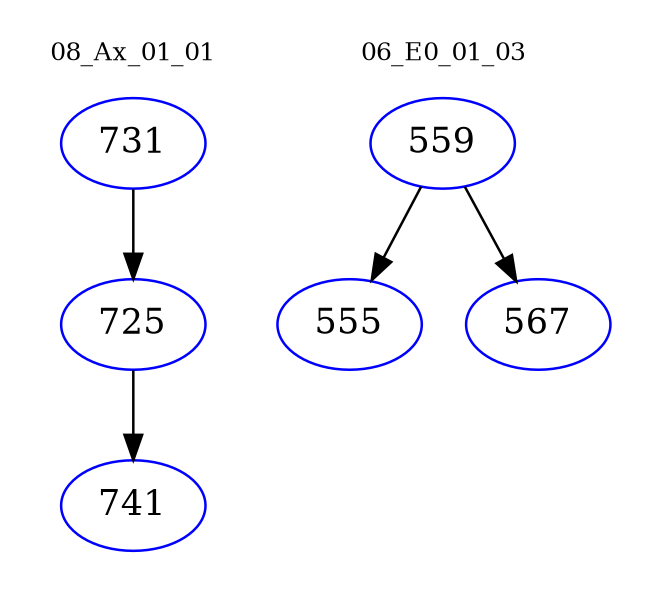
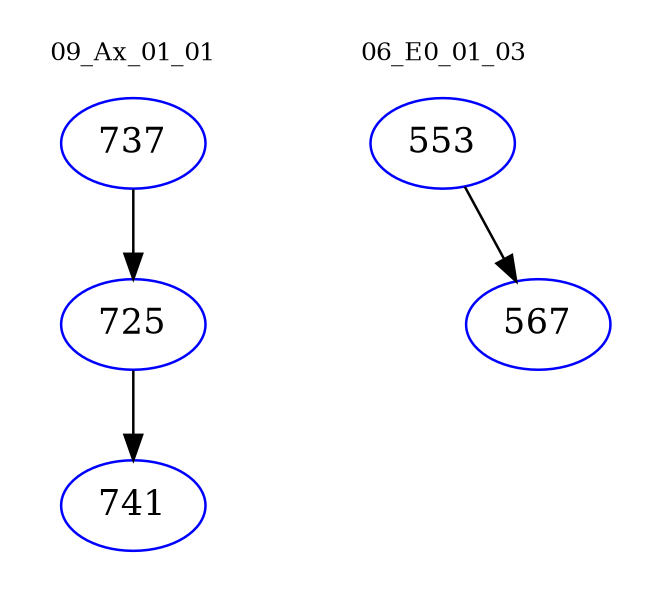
cluster "08_Ax_01_01": label "08_Ax_01_01" -> "09_Ax_01_01"
node "731": label "731" -> "737"
node "559": label "559" -> "553"
node "555": removed
